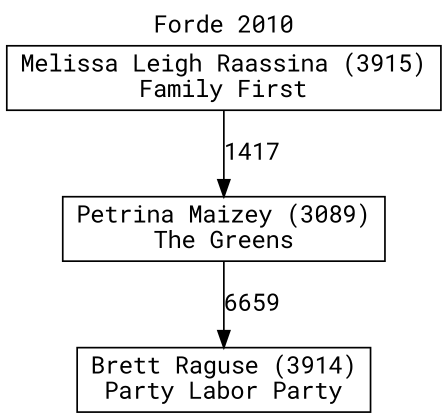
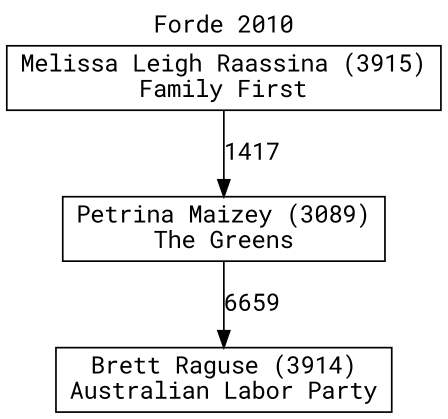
node "Brett Raguse (3914) Party Labor Party": label "Brett Raguse (3914) Party Labor Party" -> "Brett Raguse (3914) Australian Labor Party"
